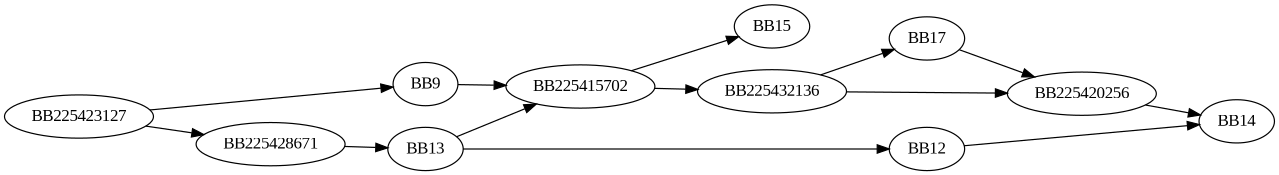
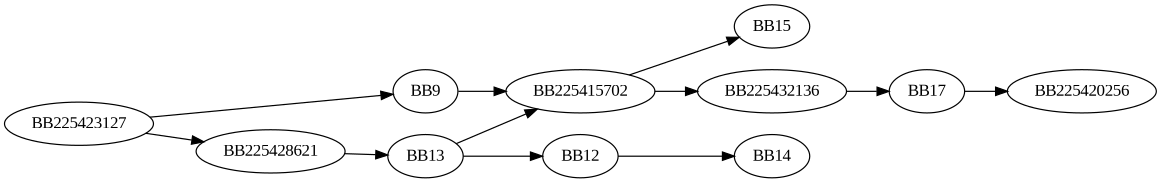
edge "BB225432136" -> "BB225420256": removed
edge "BB225420256" -> "BB14": removed
node "BB225428671": label "BB225428671" -> "BB225428621"
